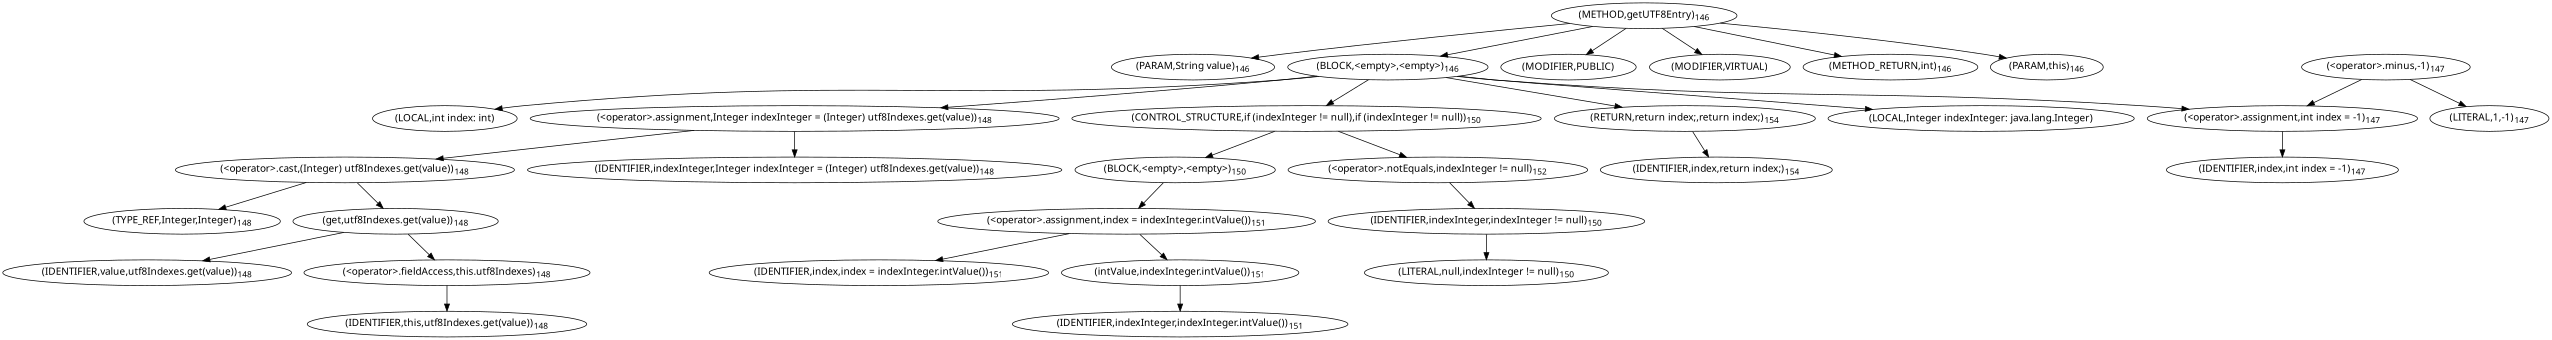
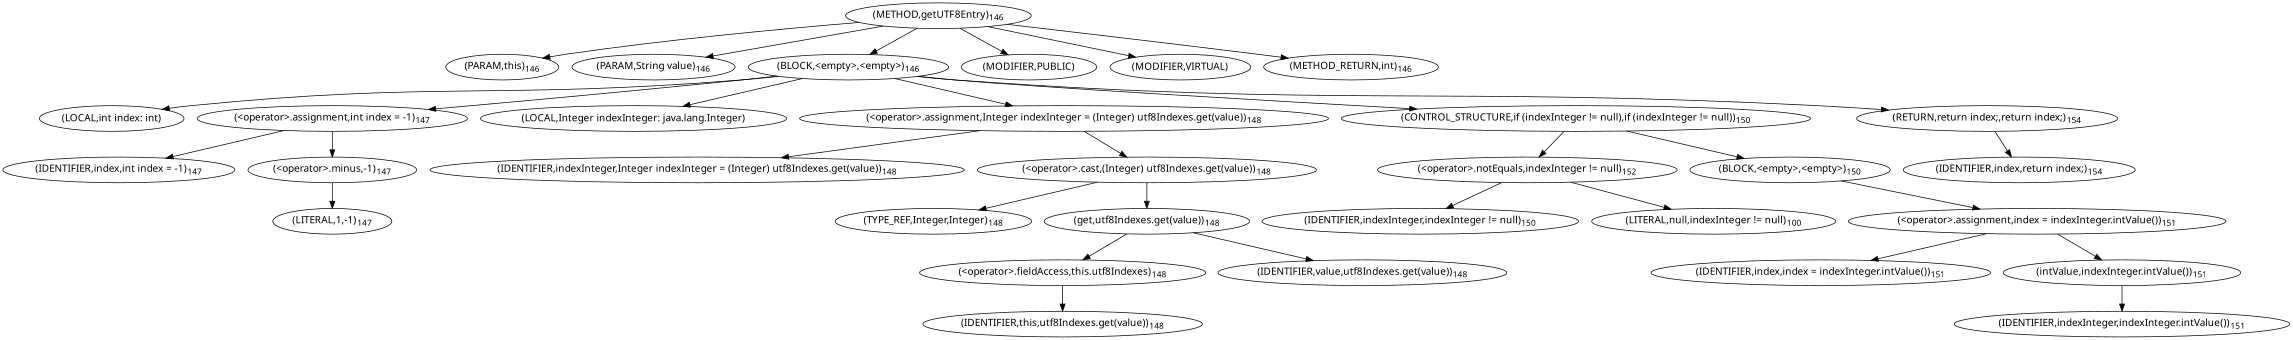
edge "(<operator>.minus,-1)" -> "(<operator>.assignment,int index = -1)": reversed
edge "(IDENTIFIER,indexInteger,indexInteger != null)" -> "(LITERAL,null,indexInteger != null)": now "(<operator>.notEquals,indexInteger != null)" -> "(LITERAL,null,indexInteger != null)"
node "(LITERAL,null,indexInteger != null)": text "150" -> "100"
